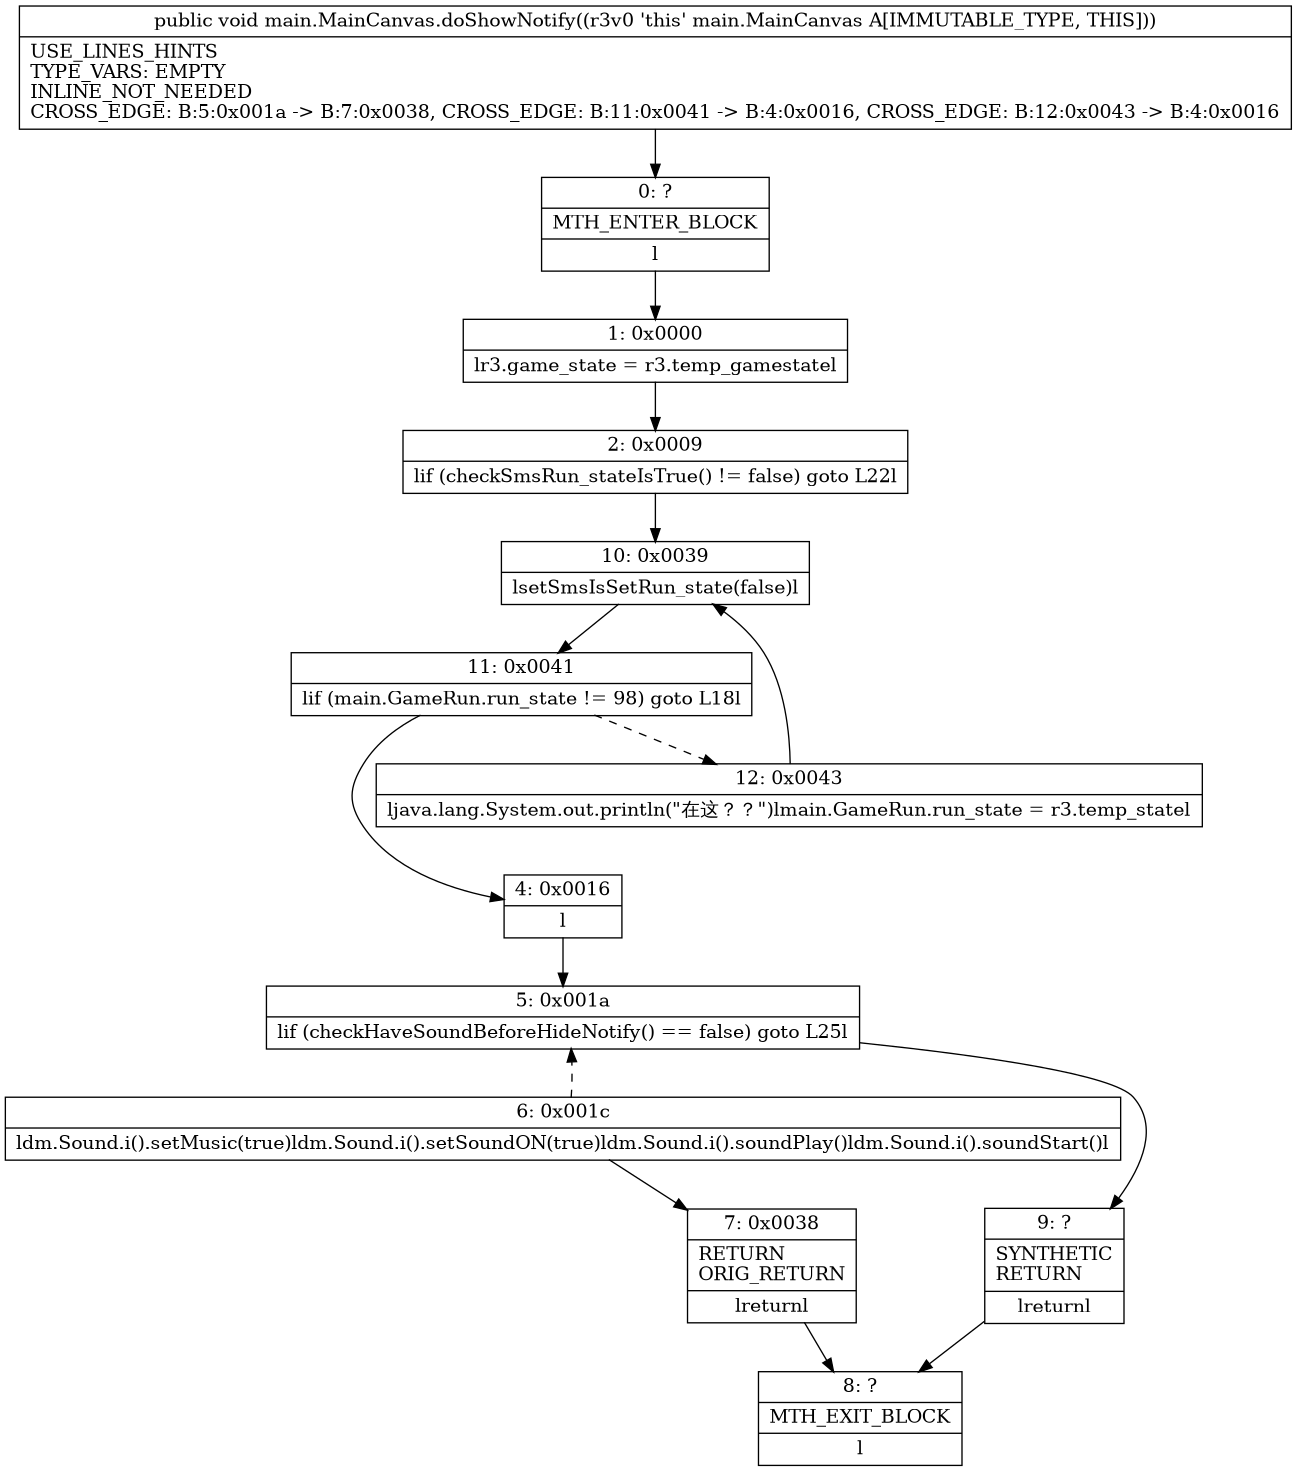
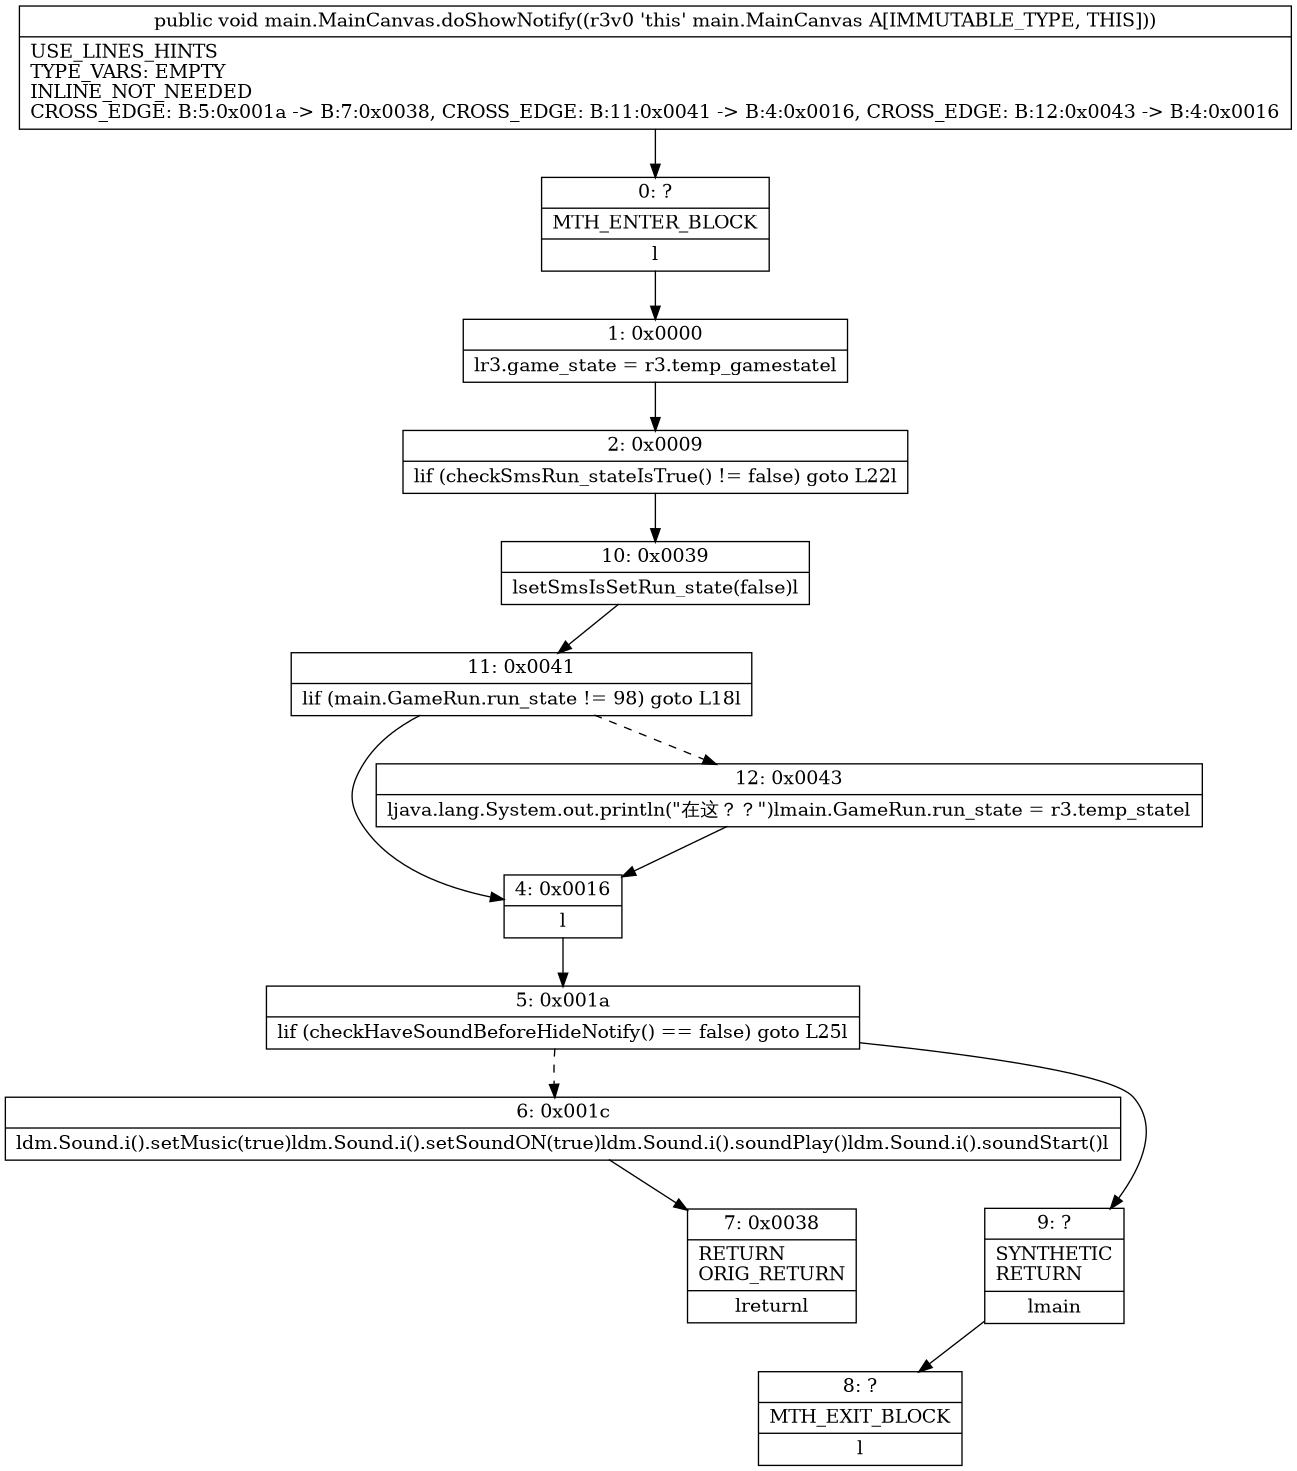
edge "12: 0x0043" -> "10: 0x0039": now "12: 0x0043" -> "4: 0x0016"
edge "6: 0x001c" -> "5: 0x001a": reversed
node "9: ?": text "lreturnl" -> "lmain"
edge "7: 0x0038" -> "8: ?": removed
